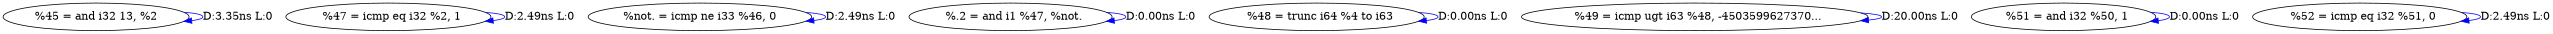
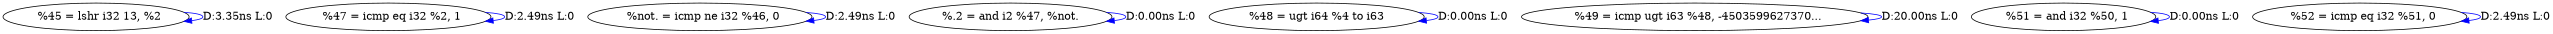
node "%45 = and i32 13, %2": label "%45 = and i32 13, %2" -> "%45 = lshr i32 13, %2"
node "%not. = icmp ne i33 %46, 0": label "%not. = icmp ne i33 %46, 0" -> "%not. = icmp ne i32 %46, 0"
node "%.2 = and i1 %47, %not.": label "%.2 = and i1 %47, %not." -> "%.2 = and i2 %47, %not."
node "%48 = trunc i64 %4 to i63": label "%48 = trunc i64 %4 to i63" -> "%48 = ugt i64 %4 to i63"
